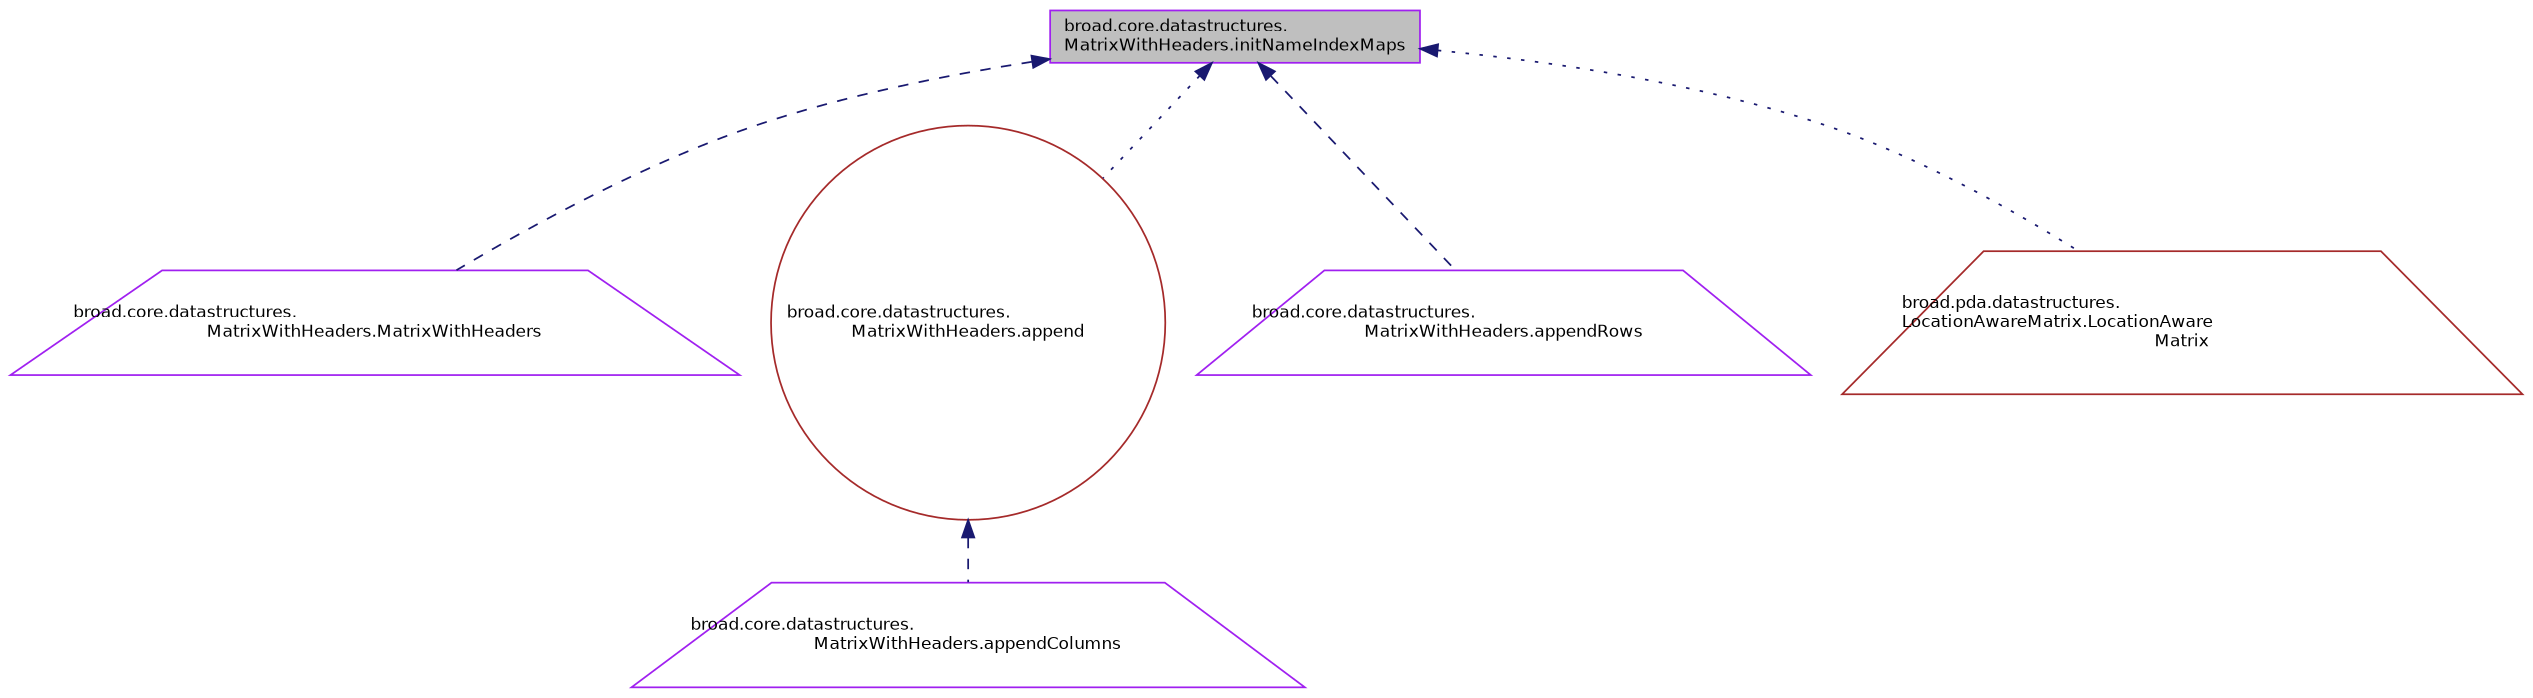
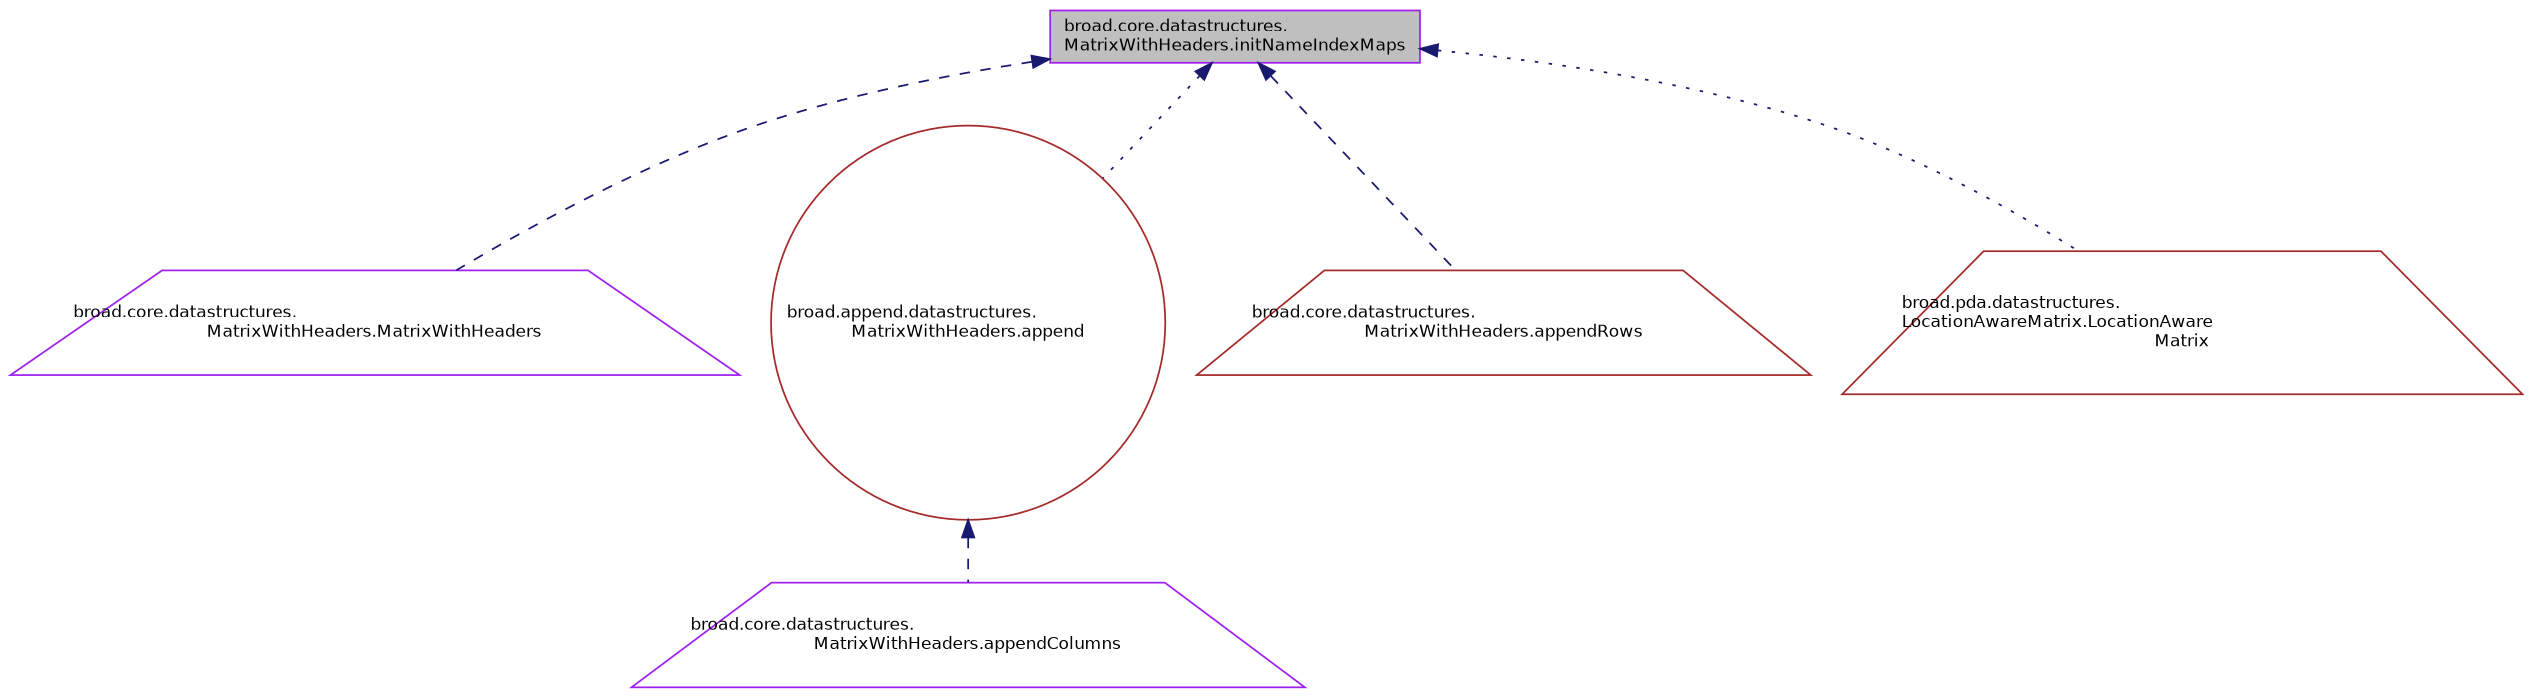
node "broad.core.datastructures. MatrixWithHeaders.append": label "broad.core.datastructures. MatrixWithHeaders.append" -> "broad.append.datastructures. MatrixWithHeaders.append"
node "broad.core.datastructures. MatrixWithHeaders.appendRows": color purple -> brown
